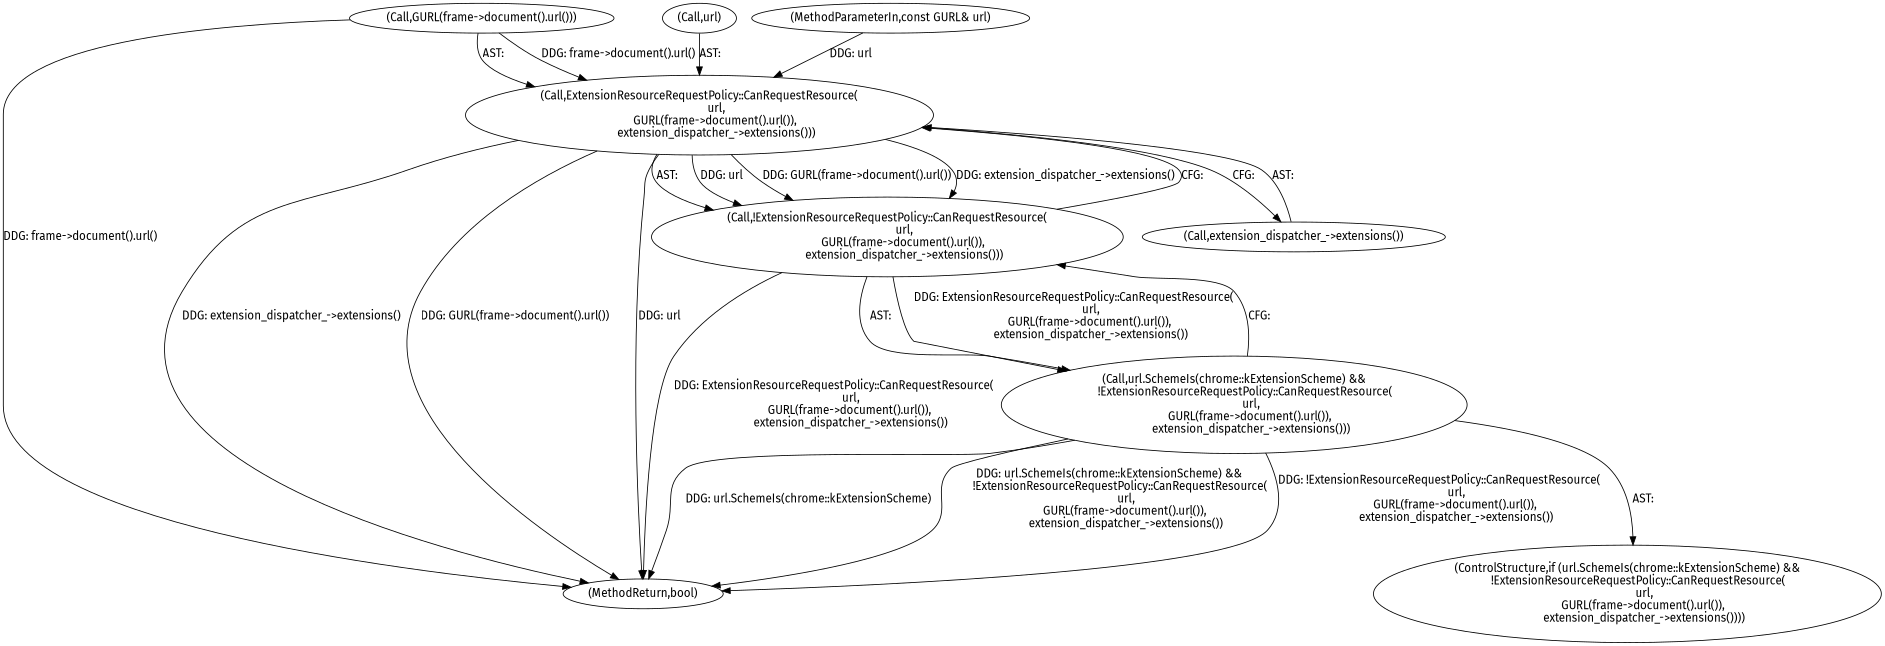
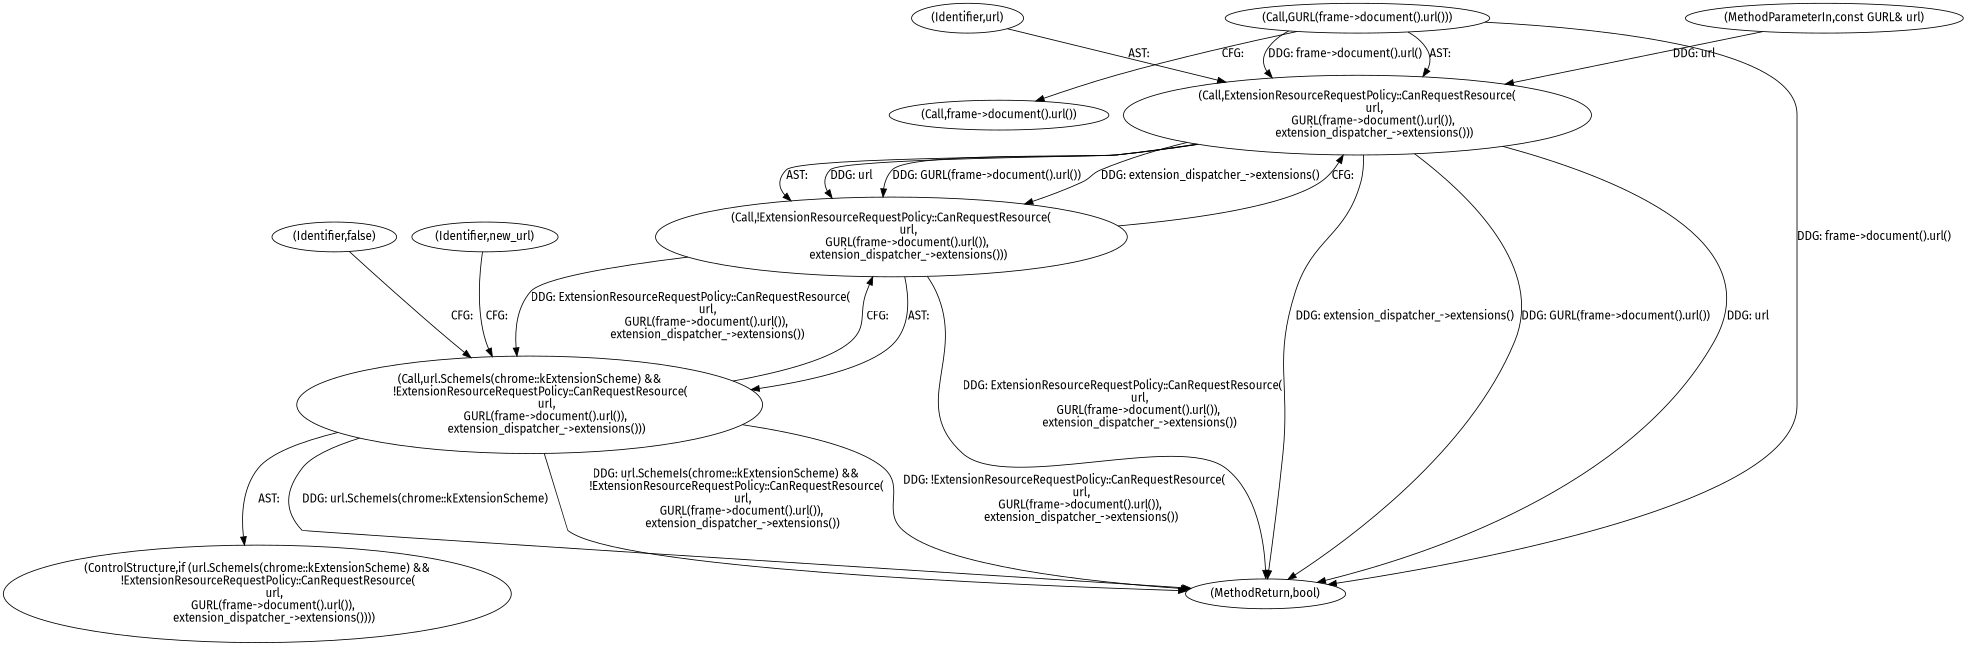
node "(Call,url)": label "(Call,url)" -> "(Identifier,url)"
node "(Call,frame->document().url())": added
node "(Identifier,false)": added
node "(Identifier,new_url)": added
node "(Call,extension_dispatcher_->extensions())": removed
